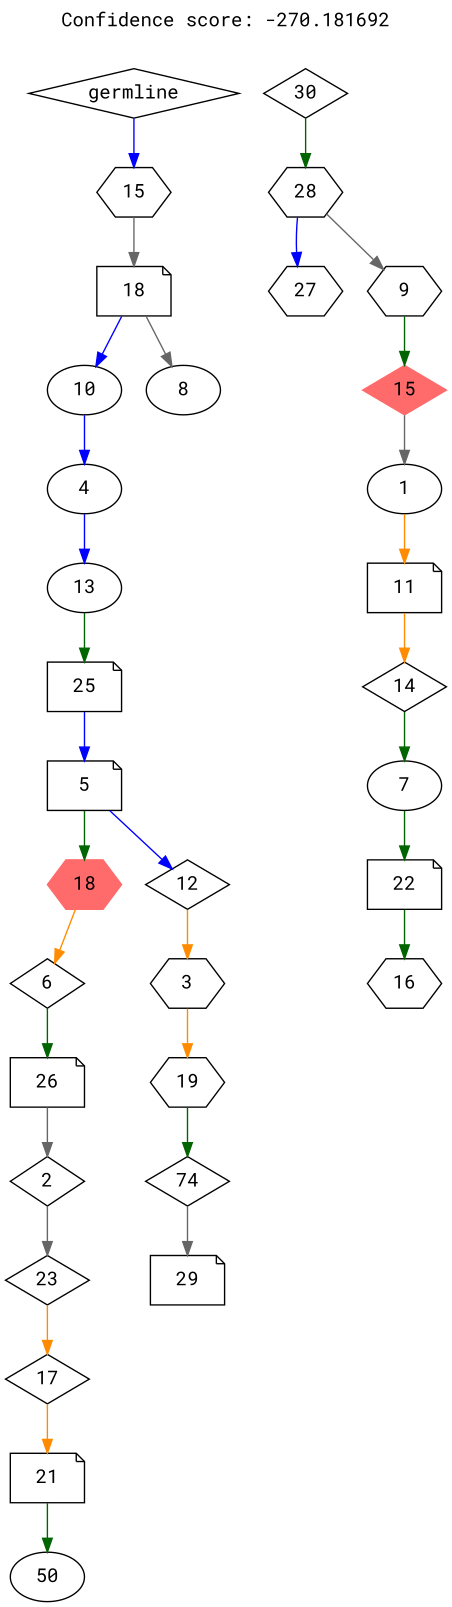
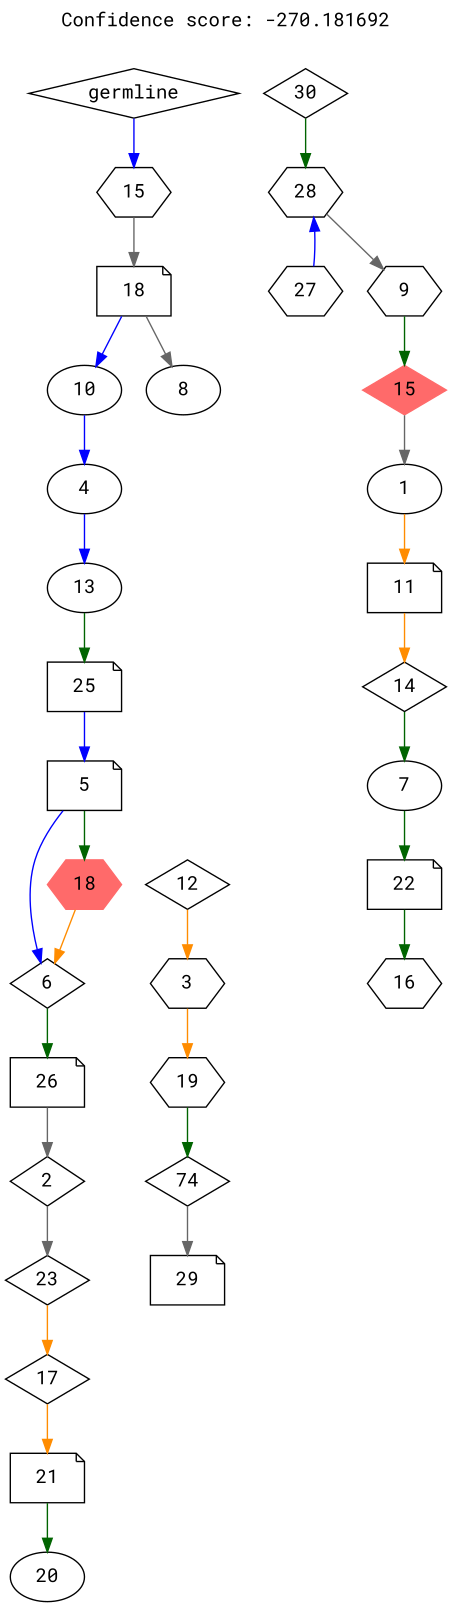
edge "28" -> "27": reversed
edge "5" -> "12": now "5" -> "6"
node "50": label "50" -> "20"
